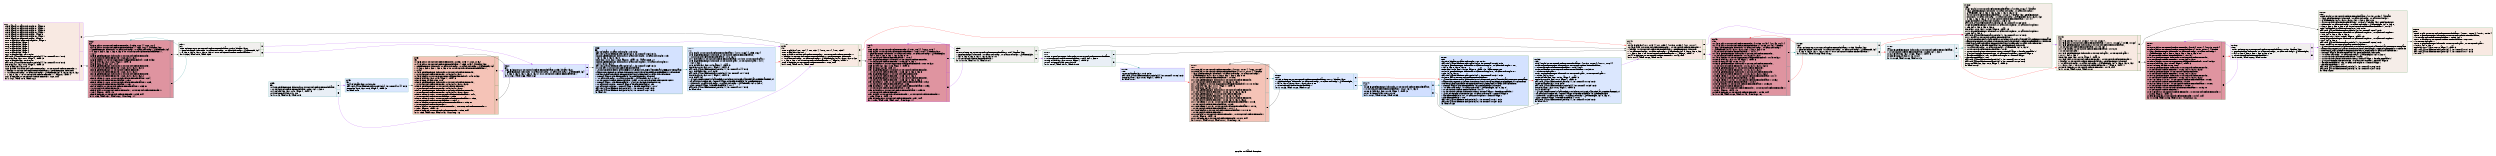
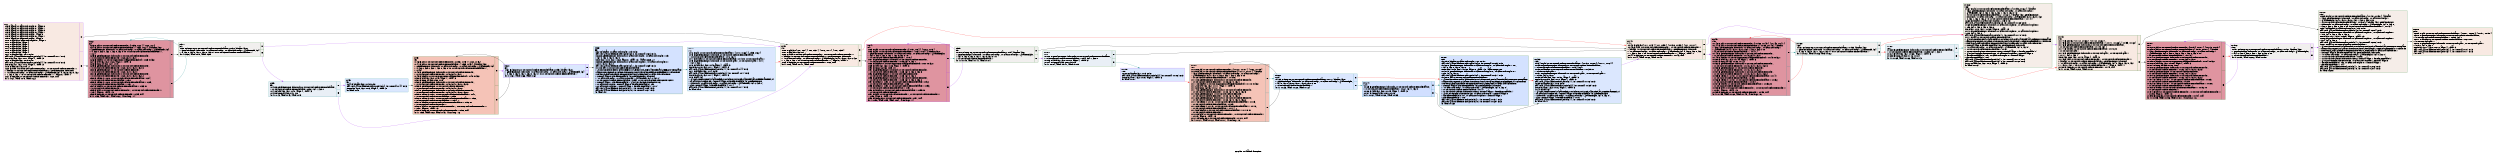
edge "%37:" -> "%60:": now "%37:" -> "%39:"
